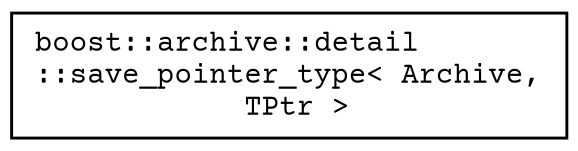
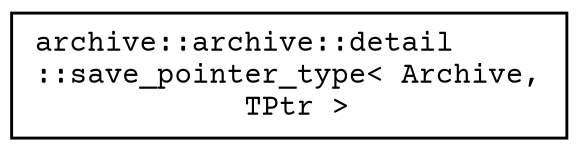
node "boost::archive::detail ::save_pointer_type< Archive, TPtr >": label "boost::archive::detail ::save_pointer_type< Archive, TPtr >" -> "archive::archive::detail ::save_pointer_type< Archive, TPtr >"
